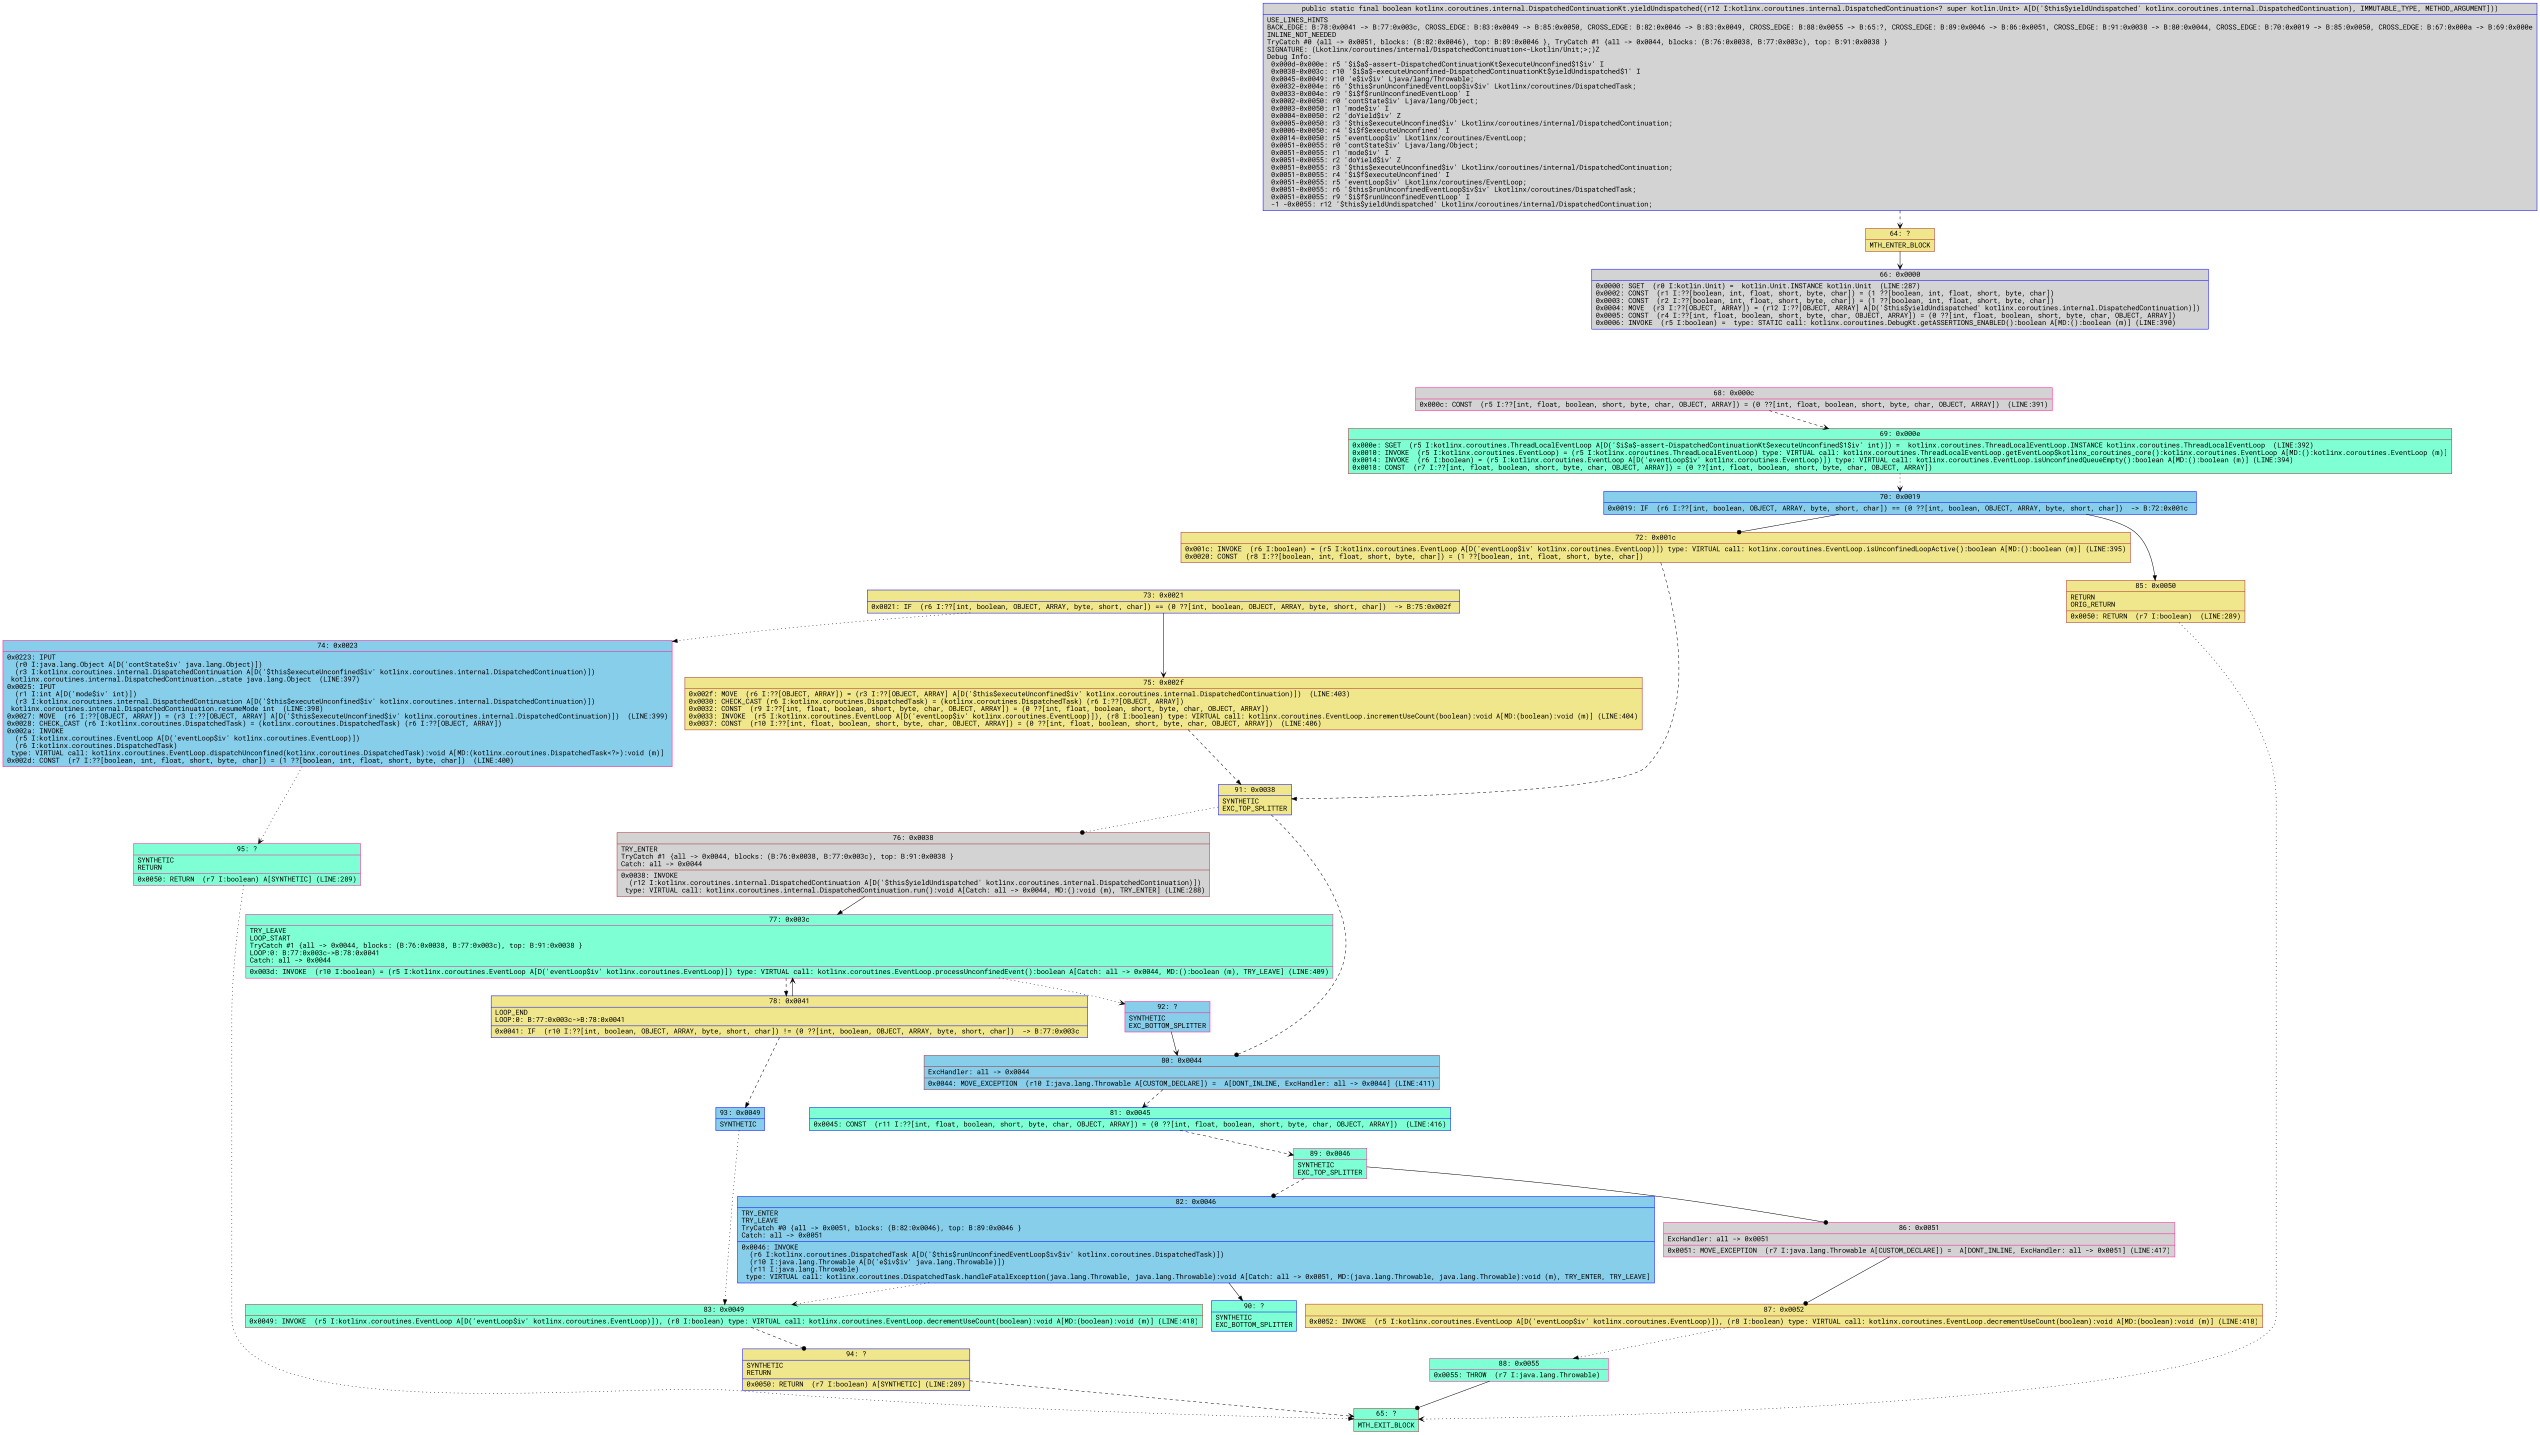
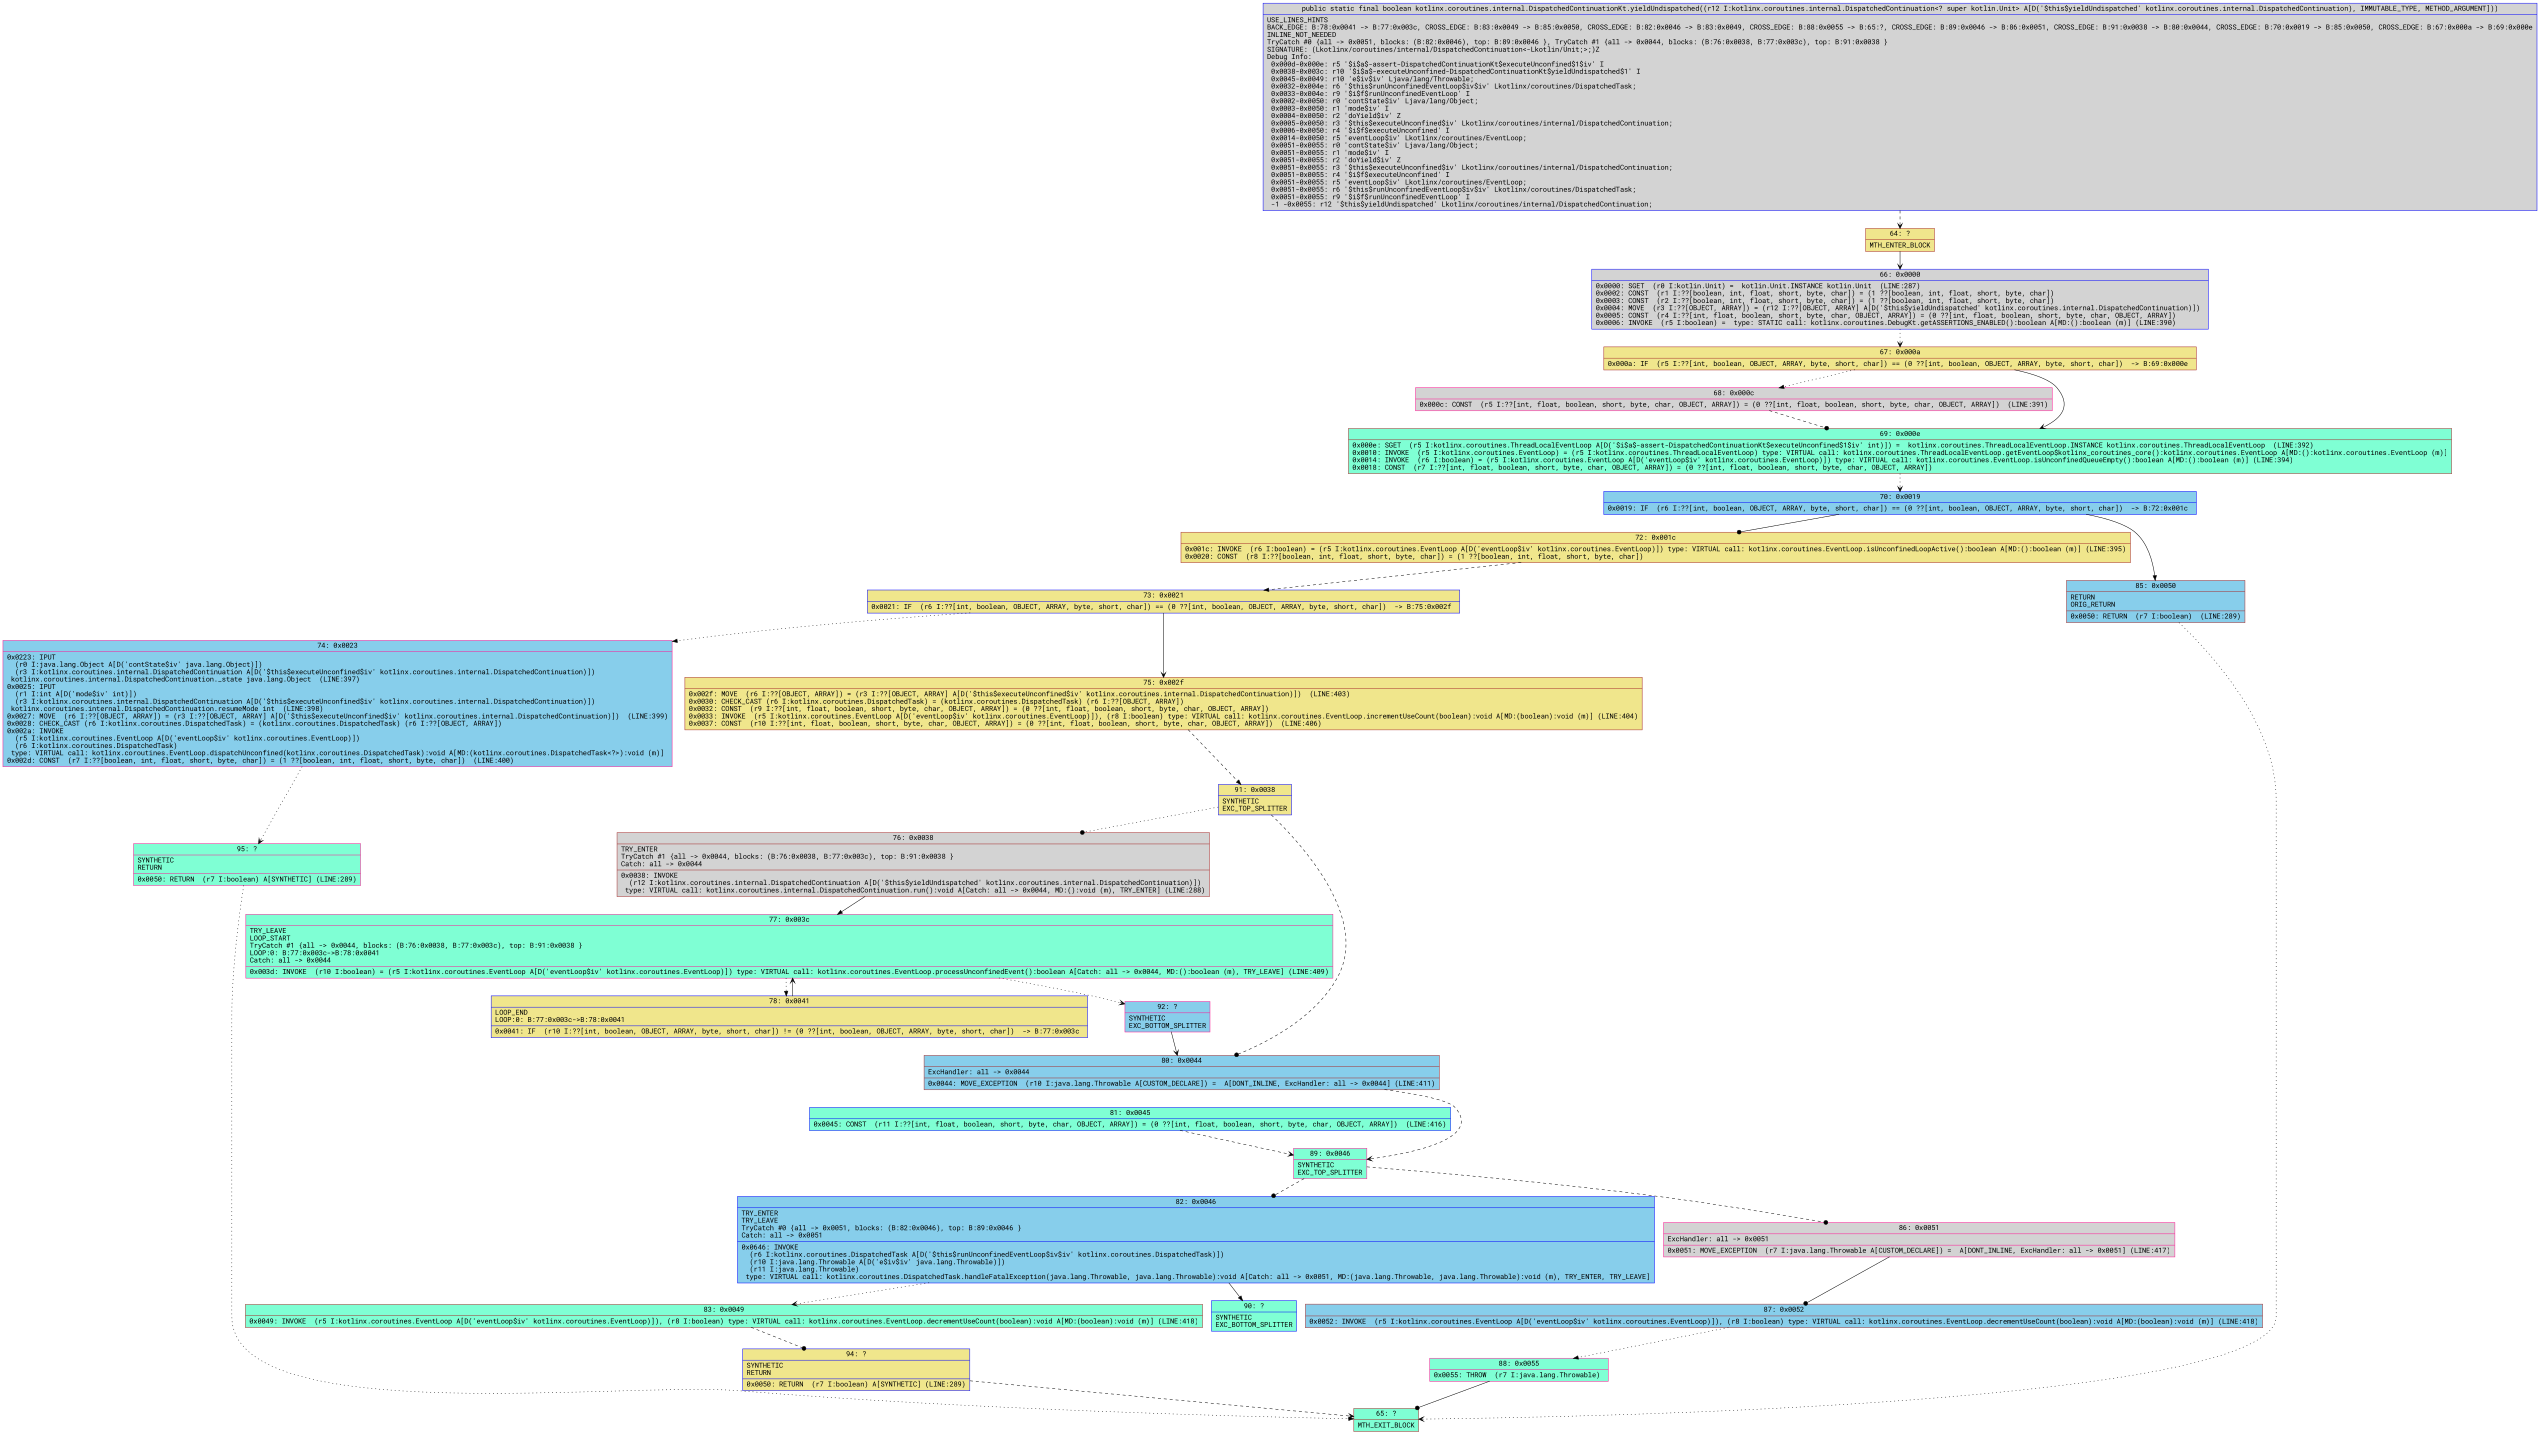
node "67: 0x000a": added
edge "68: 0x000c" -> "69: 0x000e": arrowhead vee -> dot
node "85: 0x0050": fillcolor khaki -> skyblue
edge "72: 0x001c" -> "91: 0x0038": now "72: 0x001c" -> "73: 0x0021"
edge "77: 0x003c" -> "78: 0x0041": style dashed -> dotted
edge "80: 0x0044" -> "81: 0x0045": now "80: 0x0044" -> "89: 0x0046"
node "93: 0x0049": removed
edge "89: 0x0046" -> "86: 0x0051": style solid -> dashed
node "82: 0x0046": text "0x0046: INVOKE" -> "0x0646: INVOKE"
node "87: 0x0052": fillcolor khaki -> skyblue
